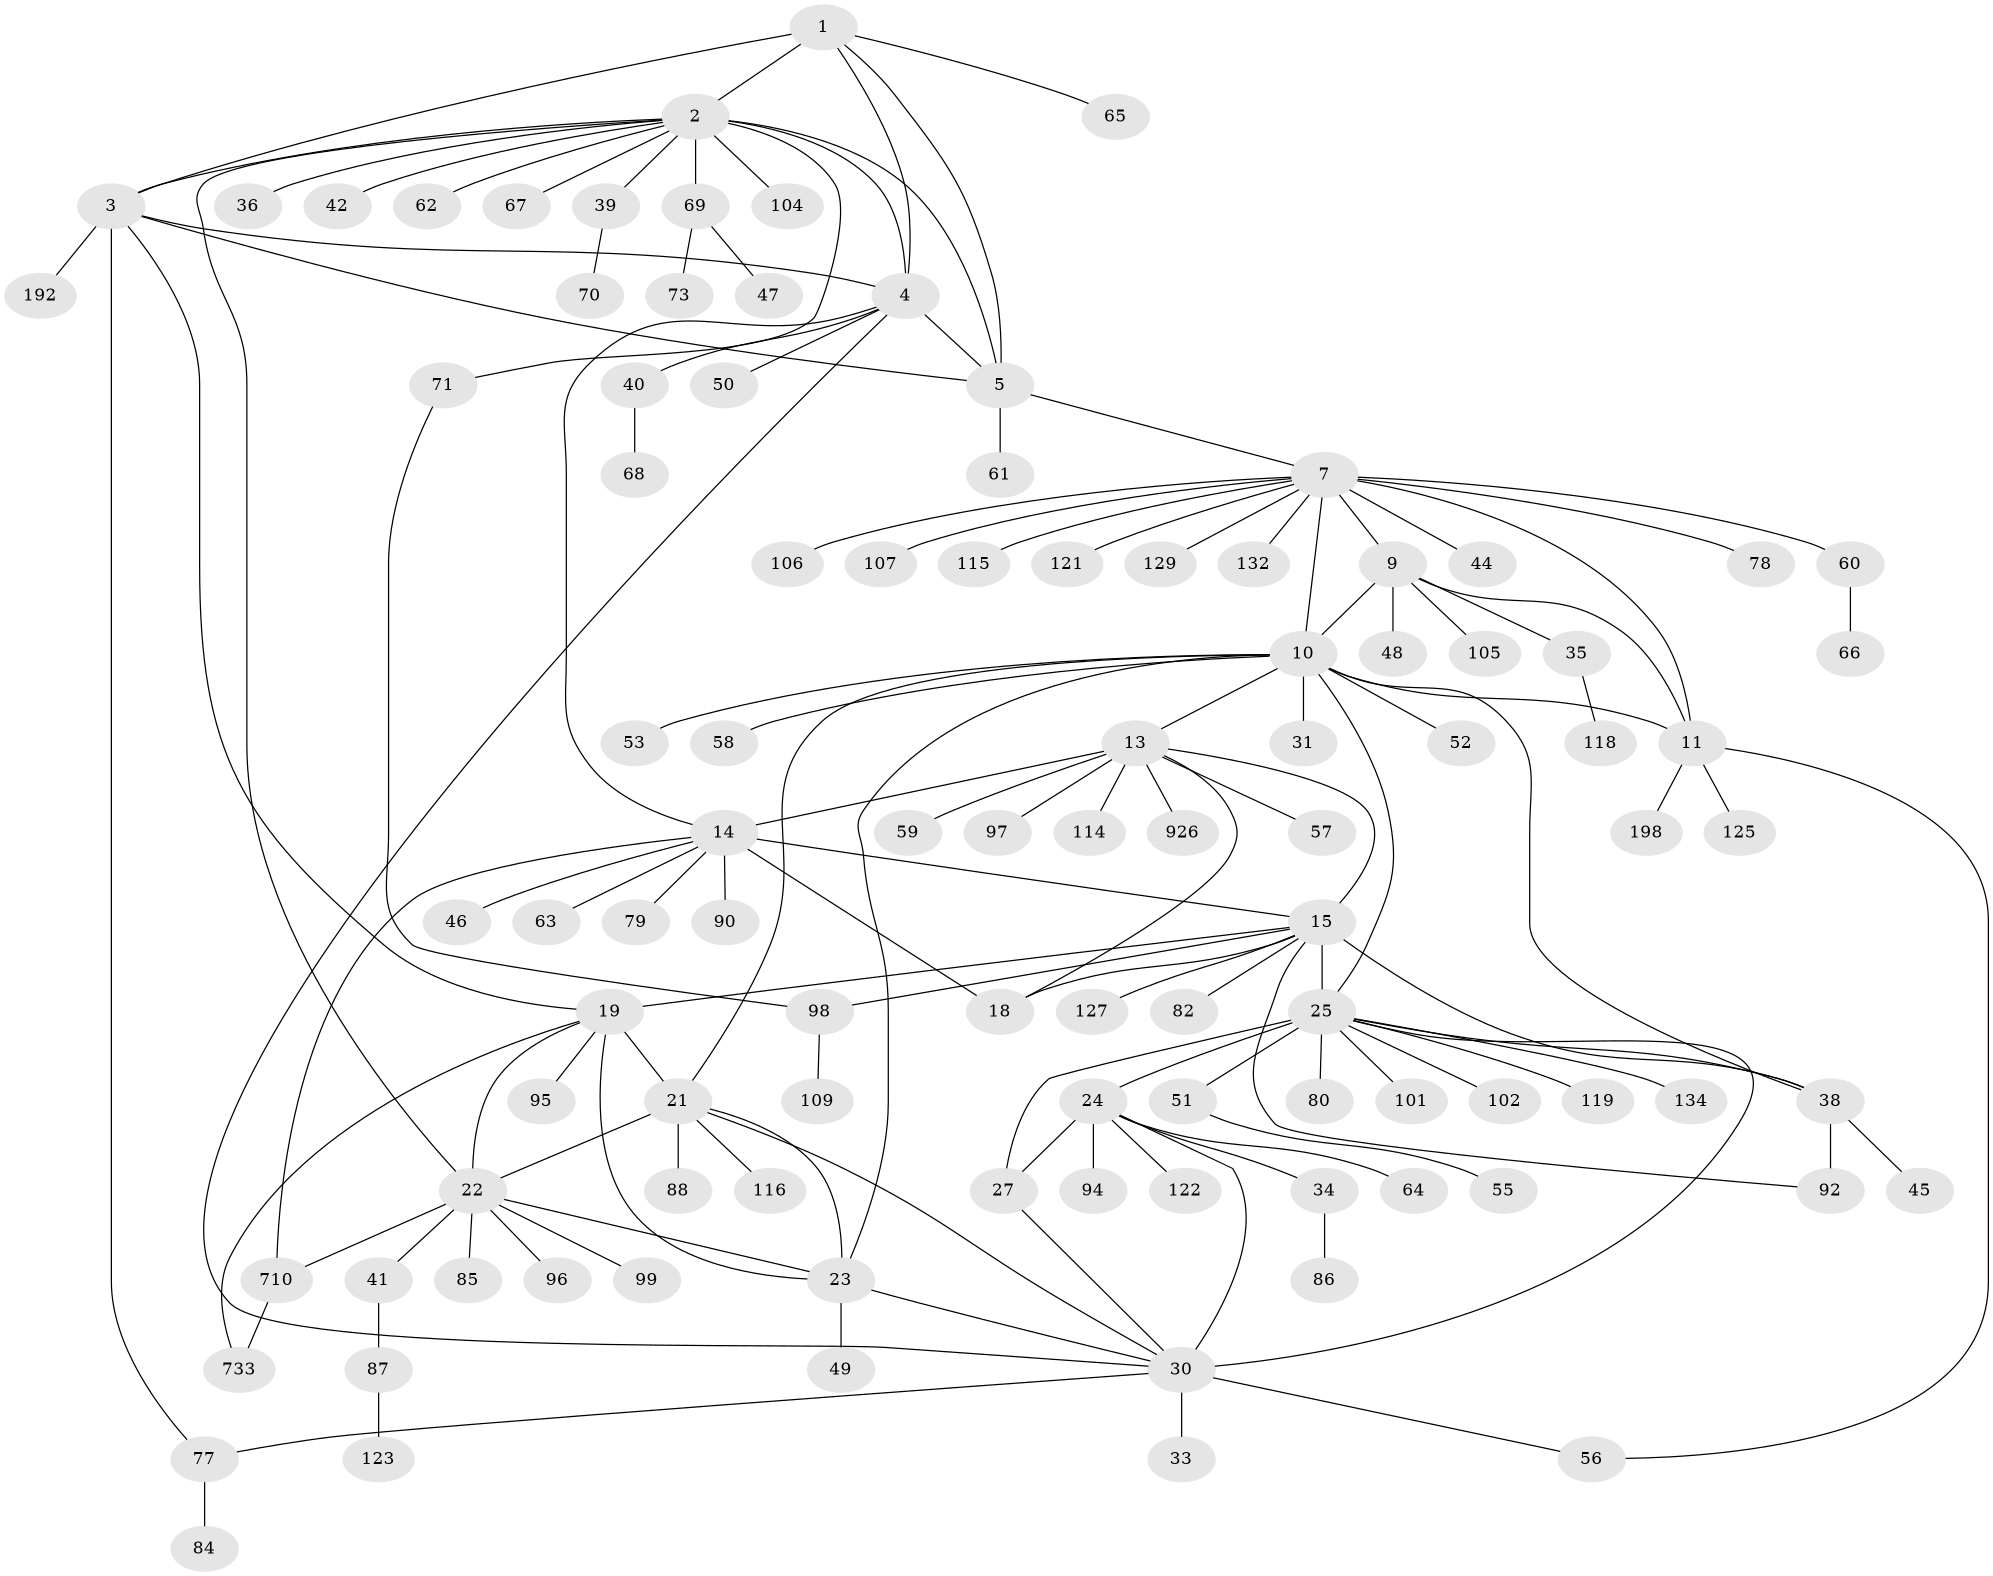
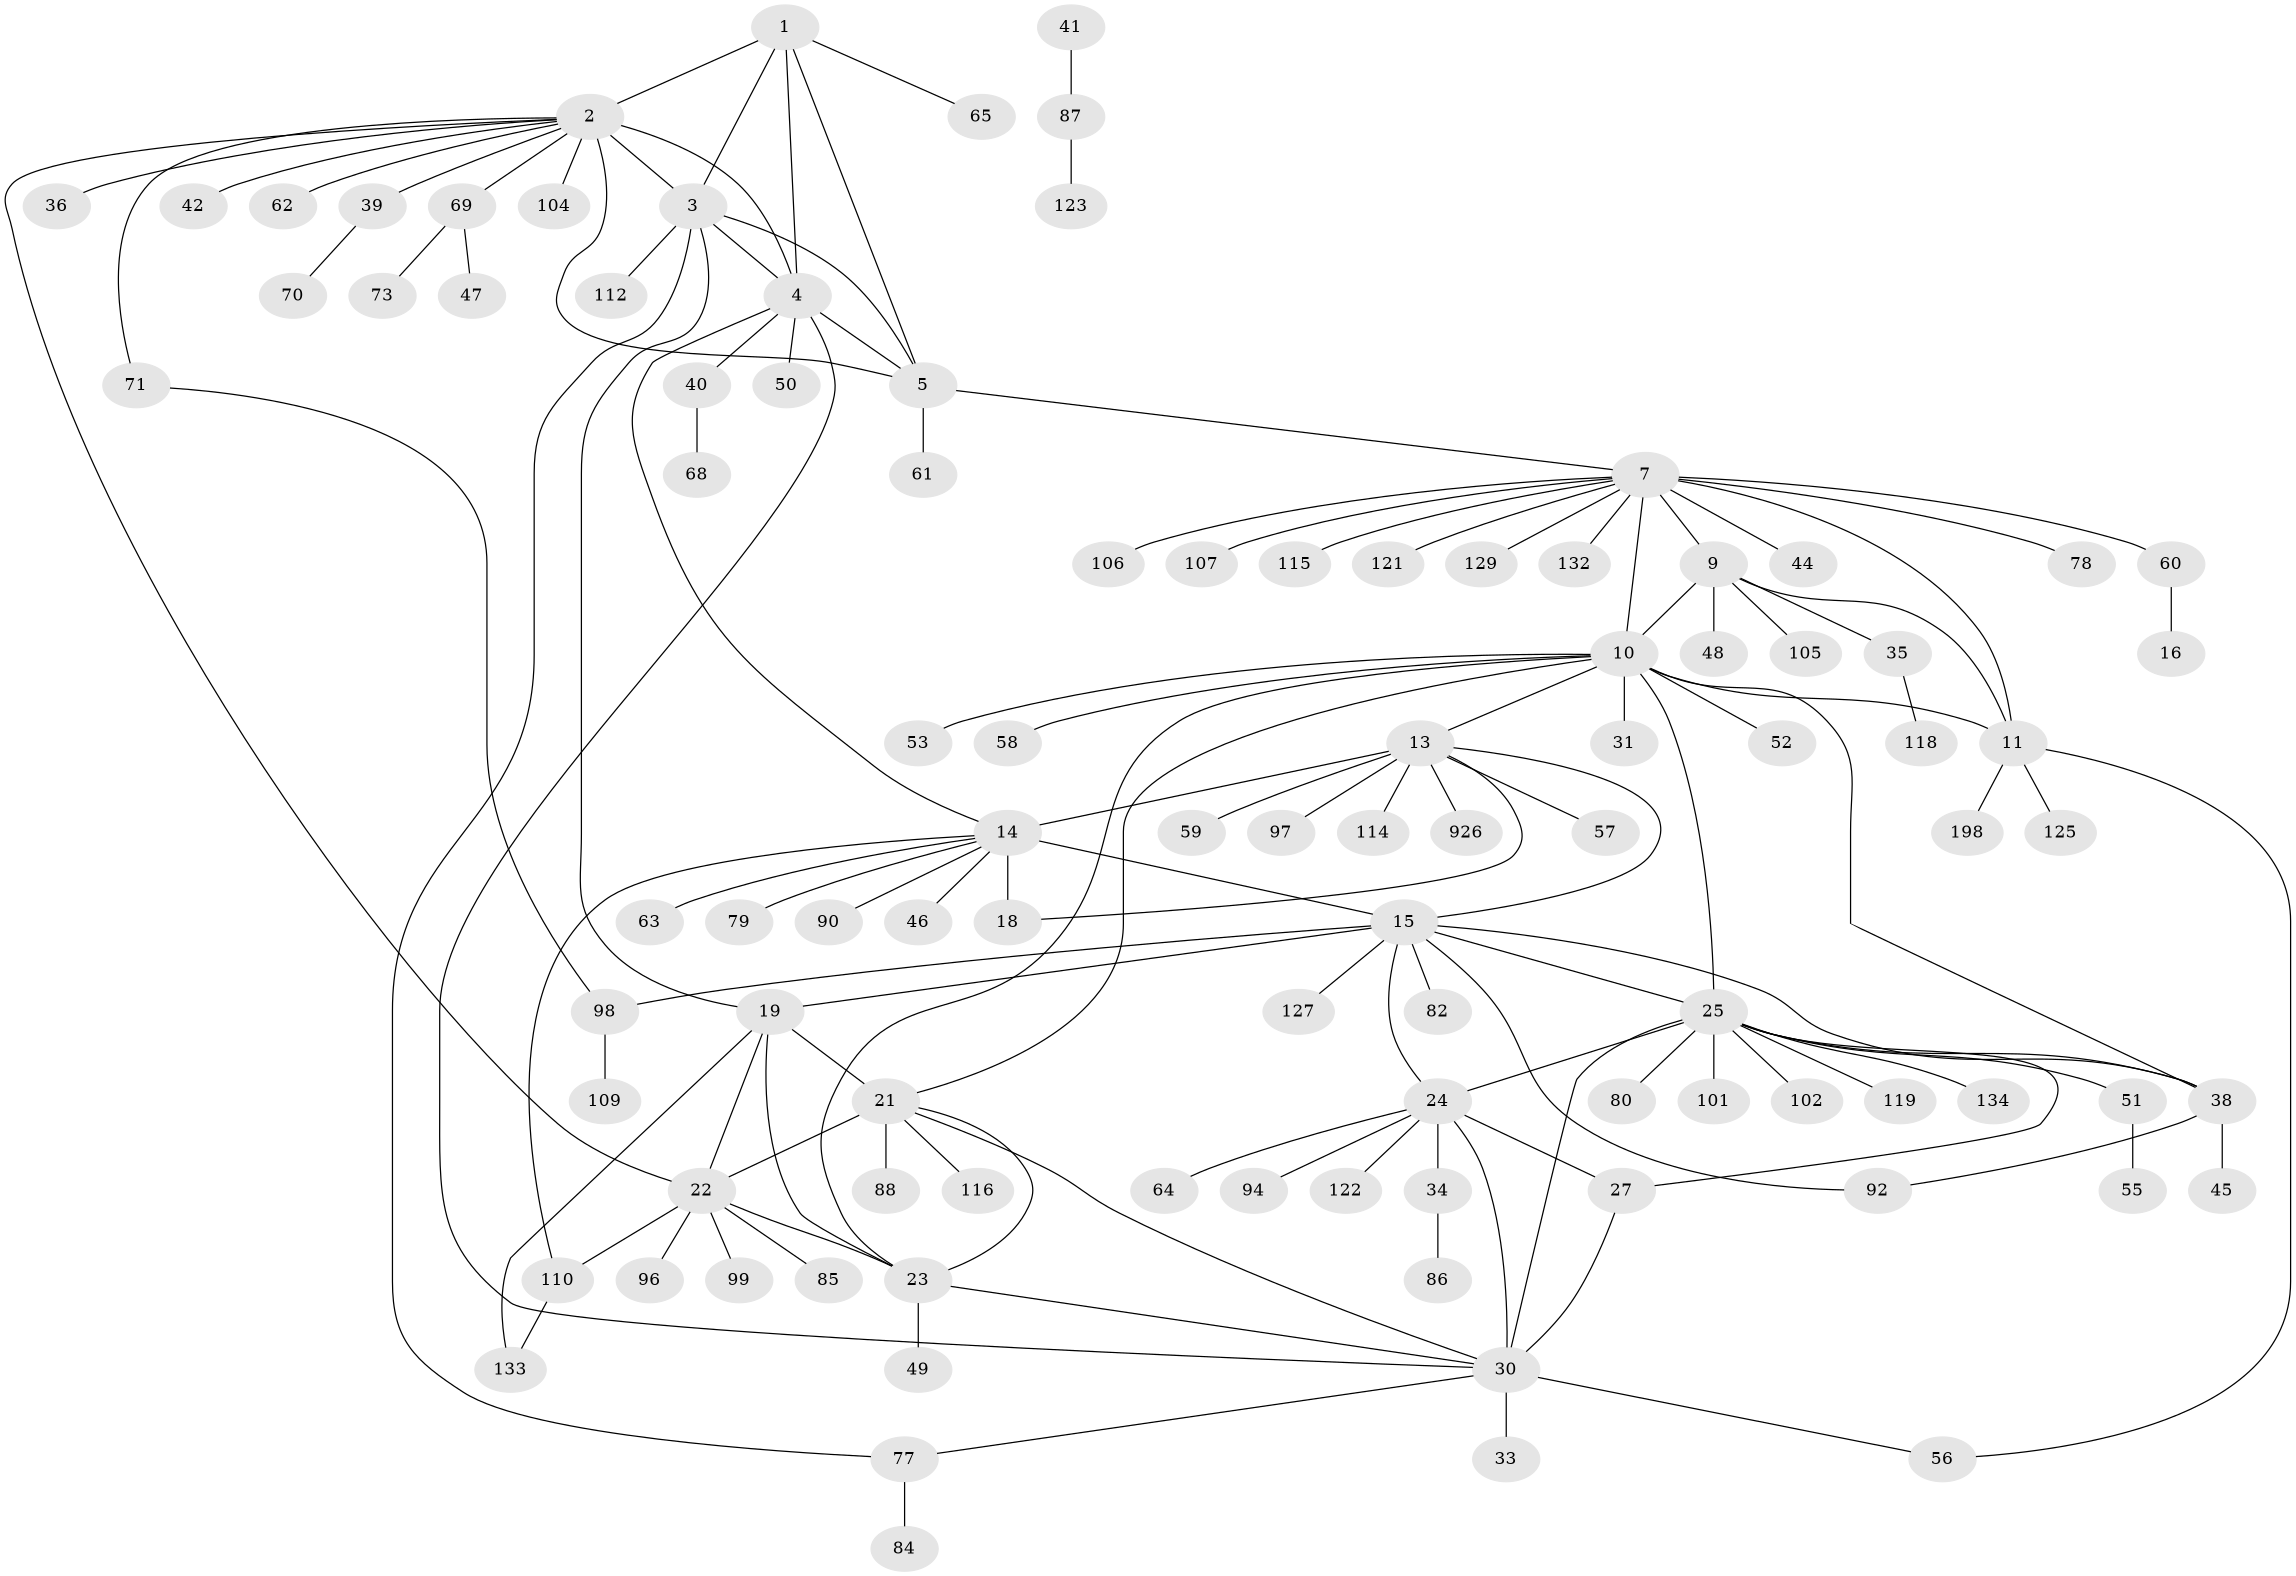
node "67": removed
node "192": label "192" -> "112"
node "66": label "66" -> "16"
edge "15" -- "18": now "15" -- "24"
node "95": removed
edge "22" -- "41": removed
node "710": label "710" -> "110"
node "733": label "733" -> "133"
